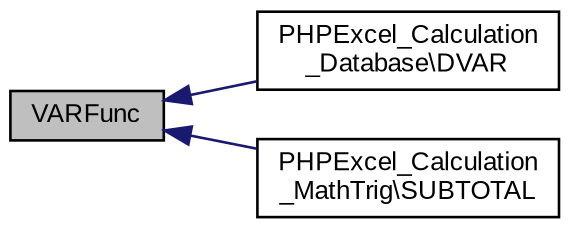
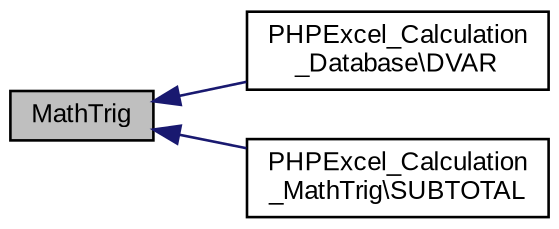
node "VARFunc": label "VARFunc" -> "MathTrig"
